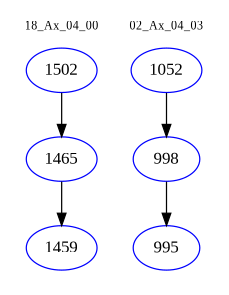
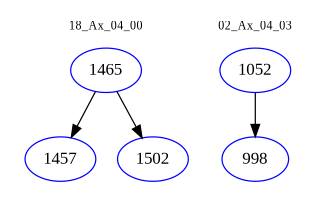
edge "1502" -> "1465": reversed
node "1459": label "1459" -> "1457"
node "995": removed
